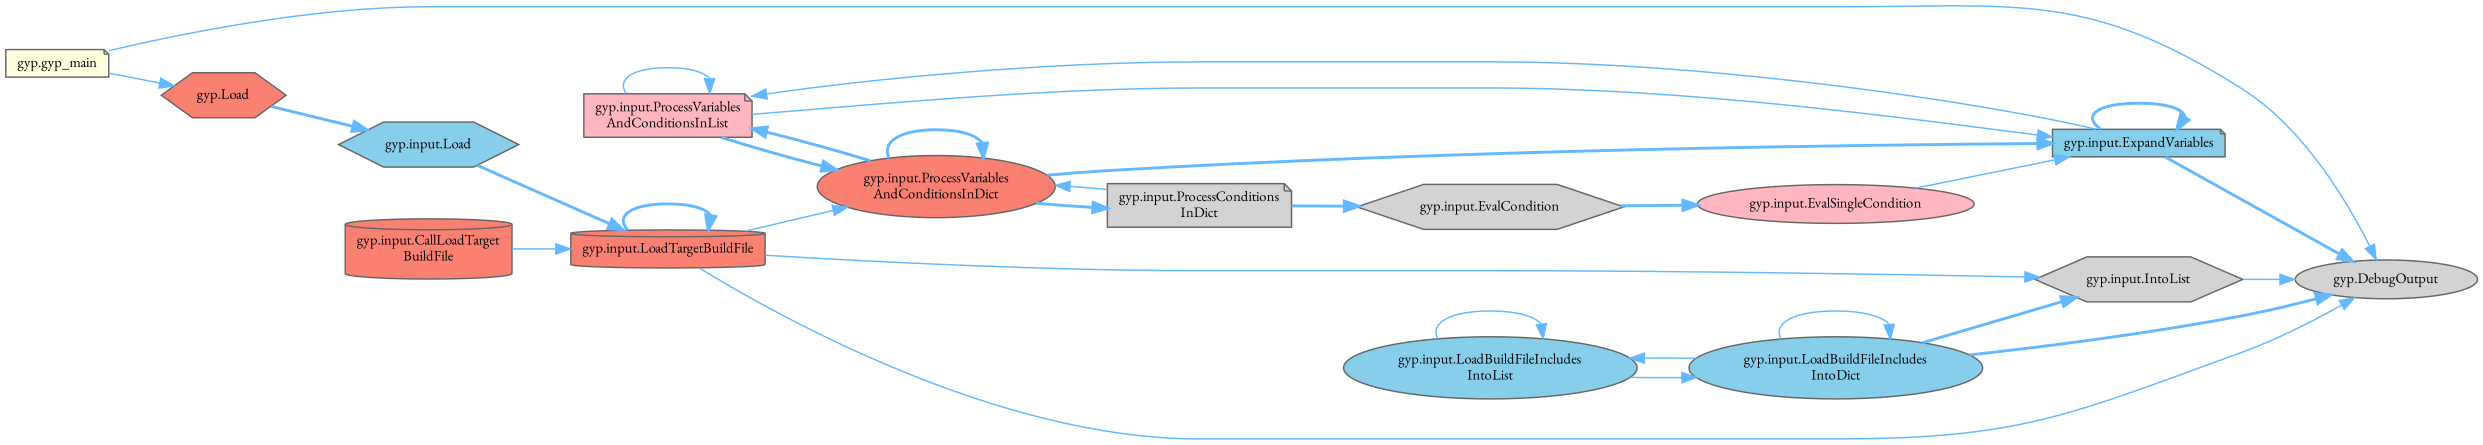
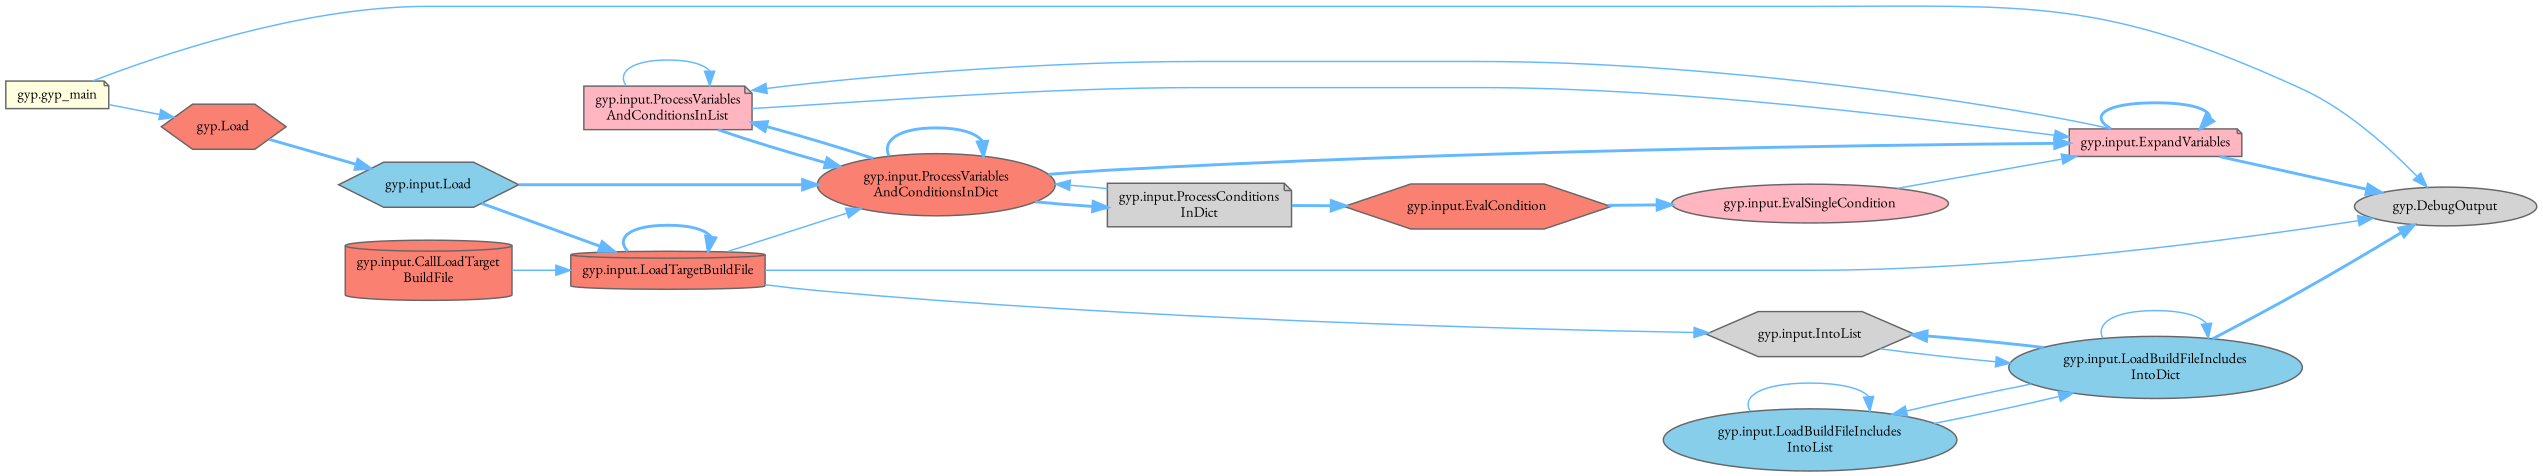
node "gyp.input.ExpandVariables": fillcolor skyblue -> lightpink
edge "gyp.input.Load" -> "gyp.input.ProcessVariables AndConditionsInDict": added
node "gyp.input.EvalCondition": fillcolor lightgrey -> salmon
edge "gyp.input.IntoList" -> "gyp.DebugOutput": now "gyp.input.IntoList" -> "gyp.input.LoadBuildFileIncludes IntoDict"
